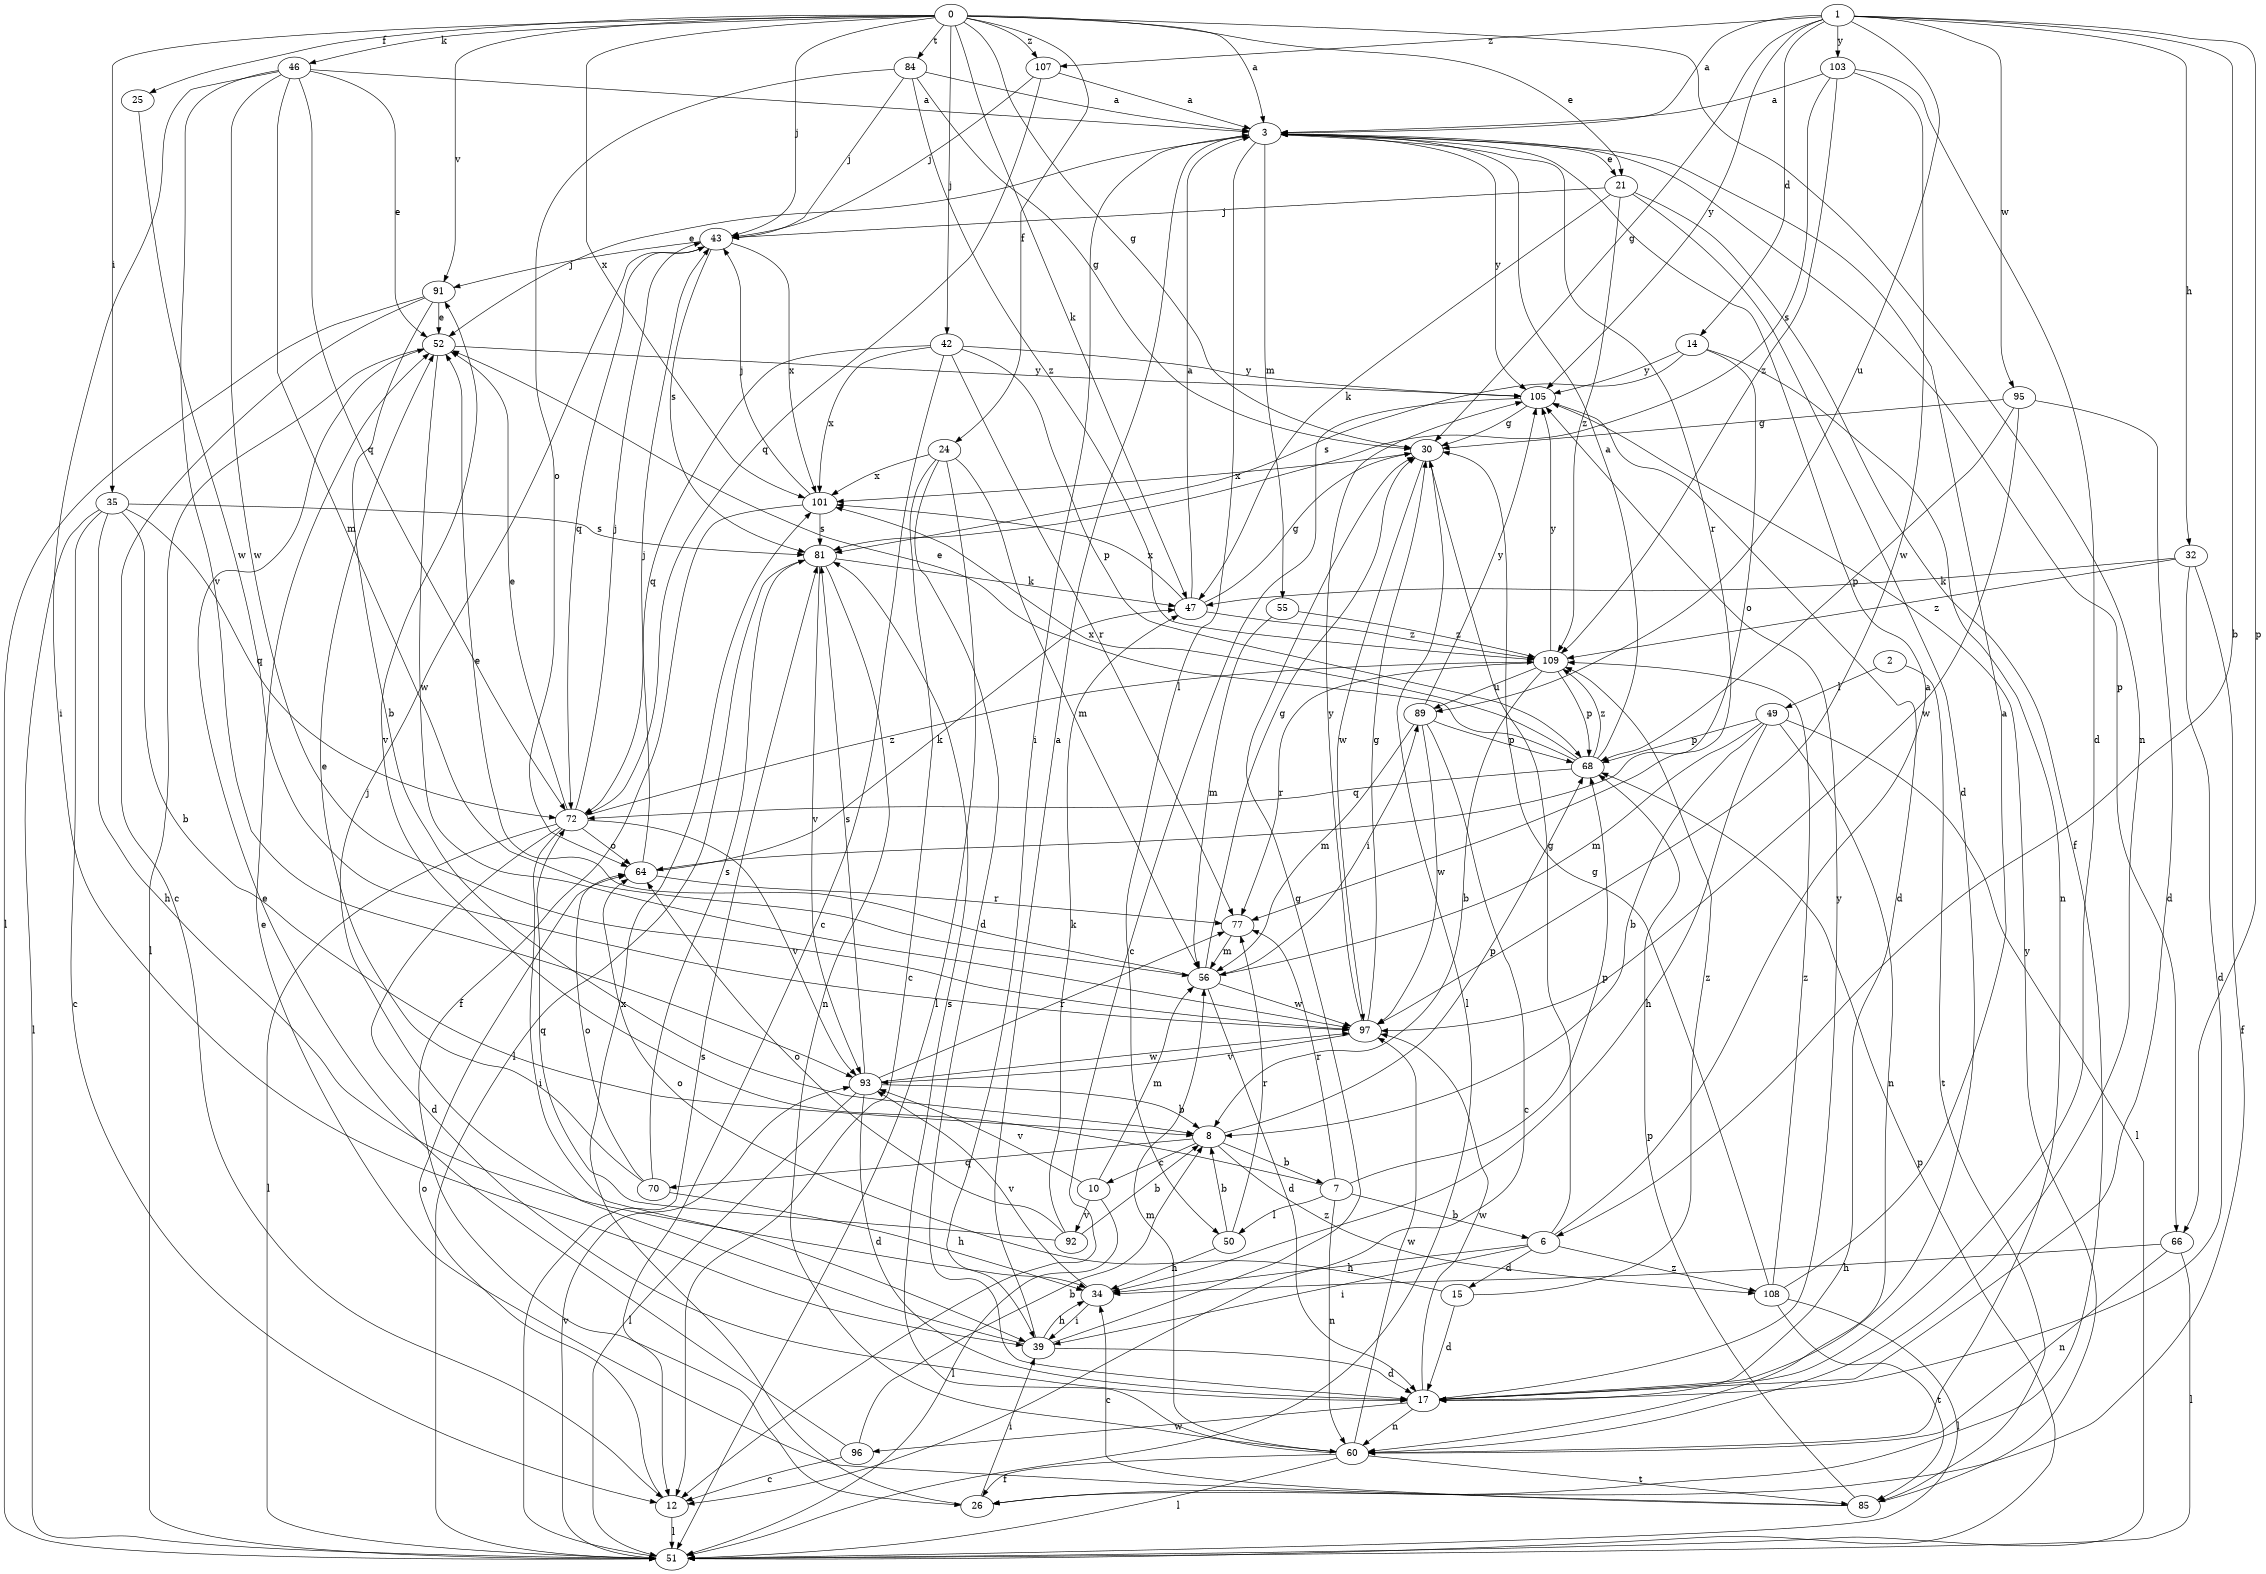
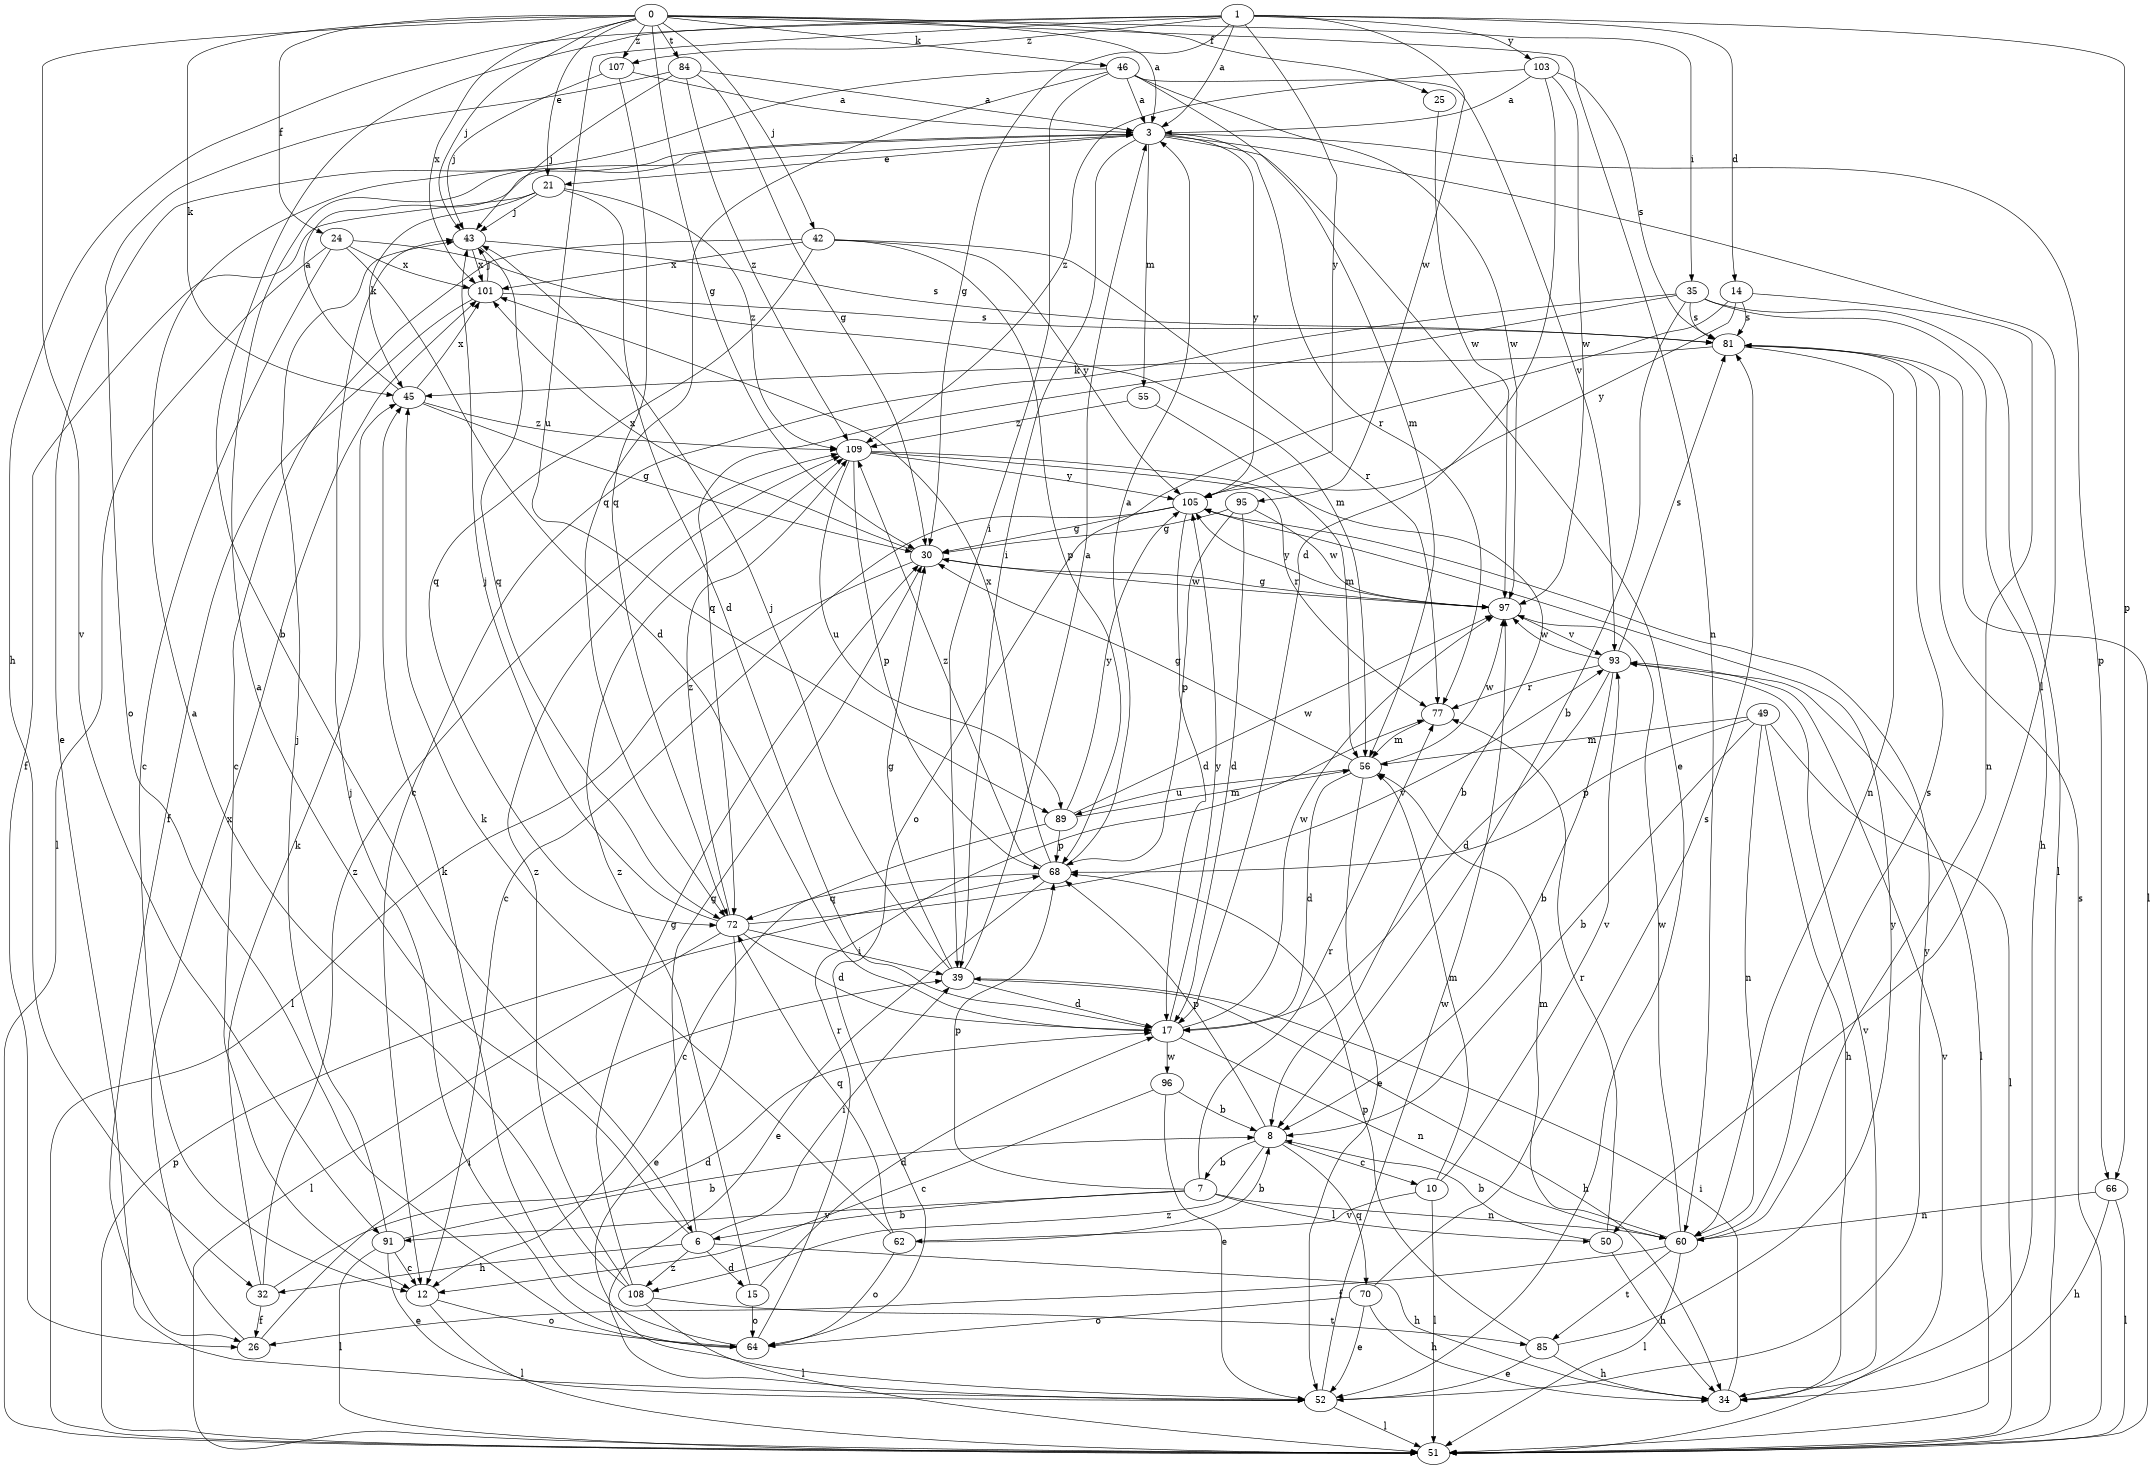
edge "43" -> "91": reversed
node "47": label "47" -> "45"
node "2": removed
edge "81" -> "93": removed, label "v"
edge "72" -> "64": removed, label "o"
edge "56" -> "89": label "i" -> "u"
node "92": label "92" -> "62"
edge "6" -> "32": added, label "h"
edge "85" -> "34": label "c" -> "h"
